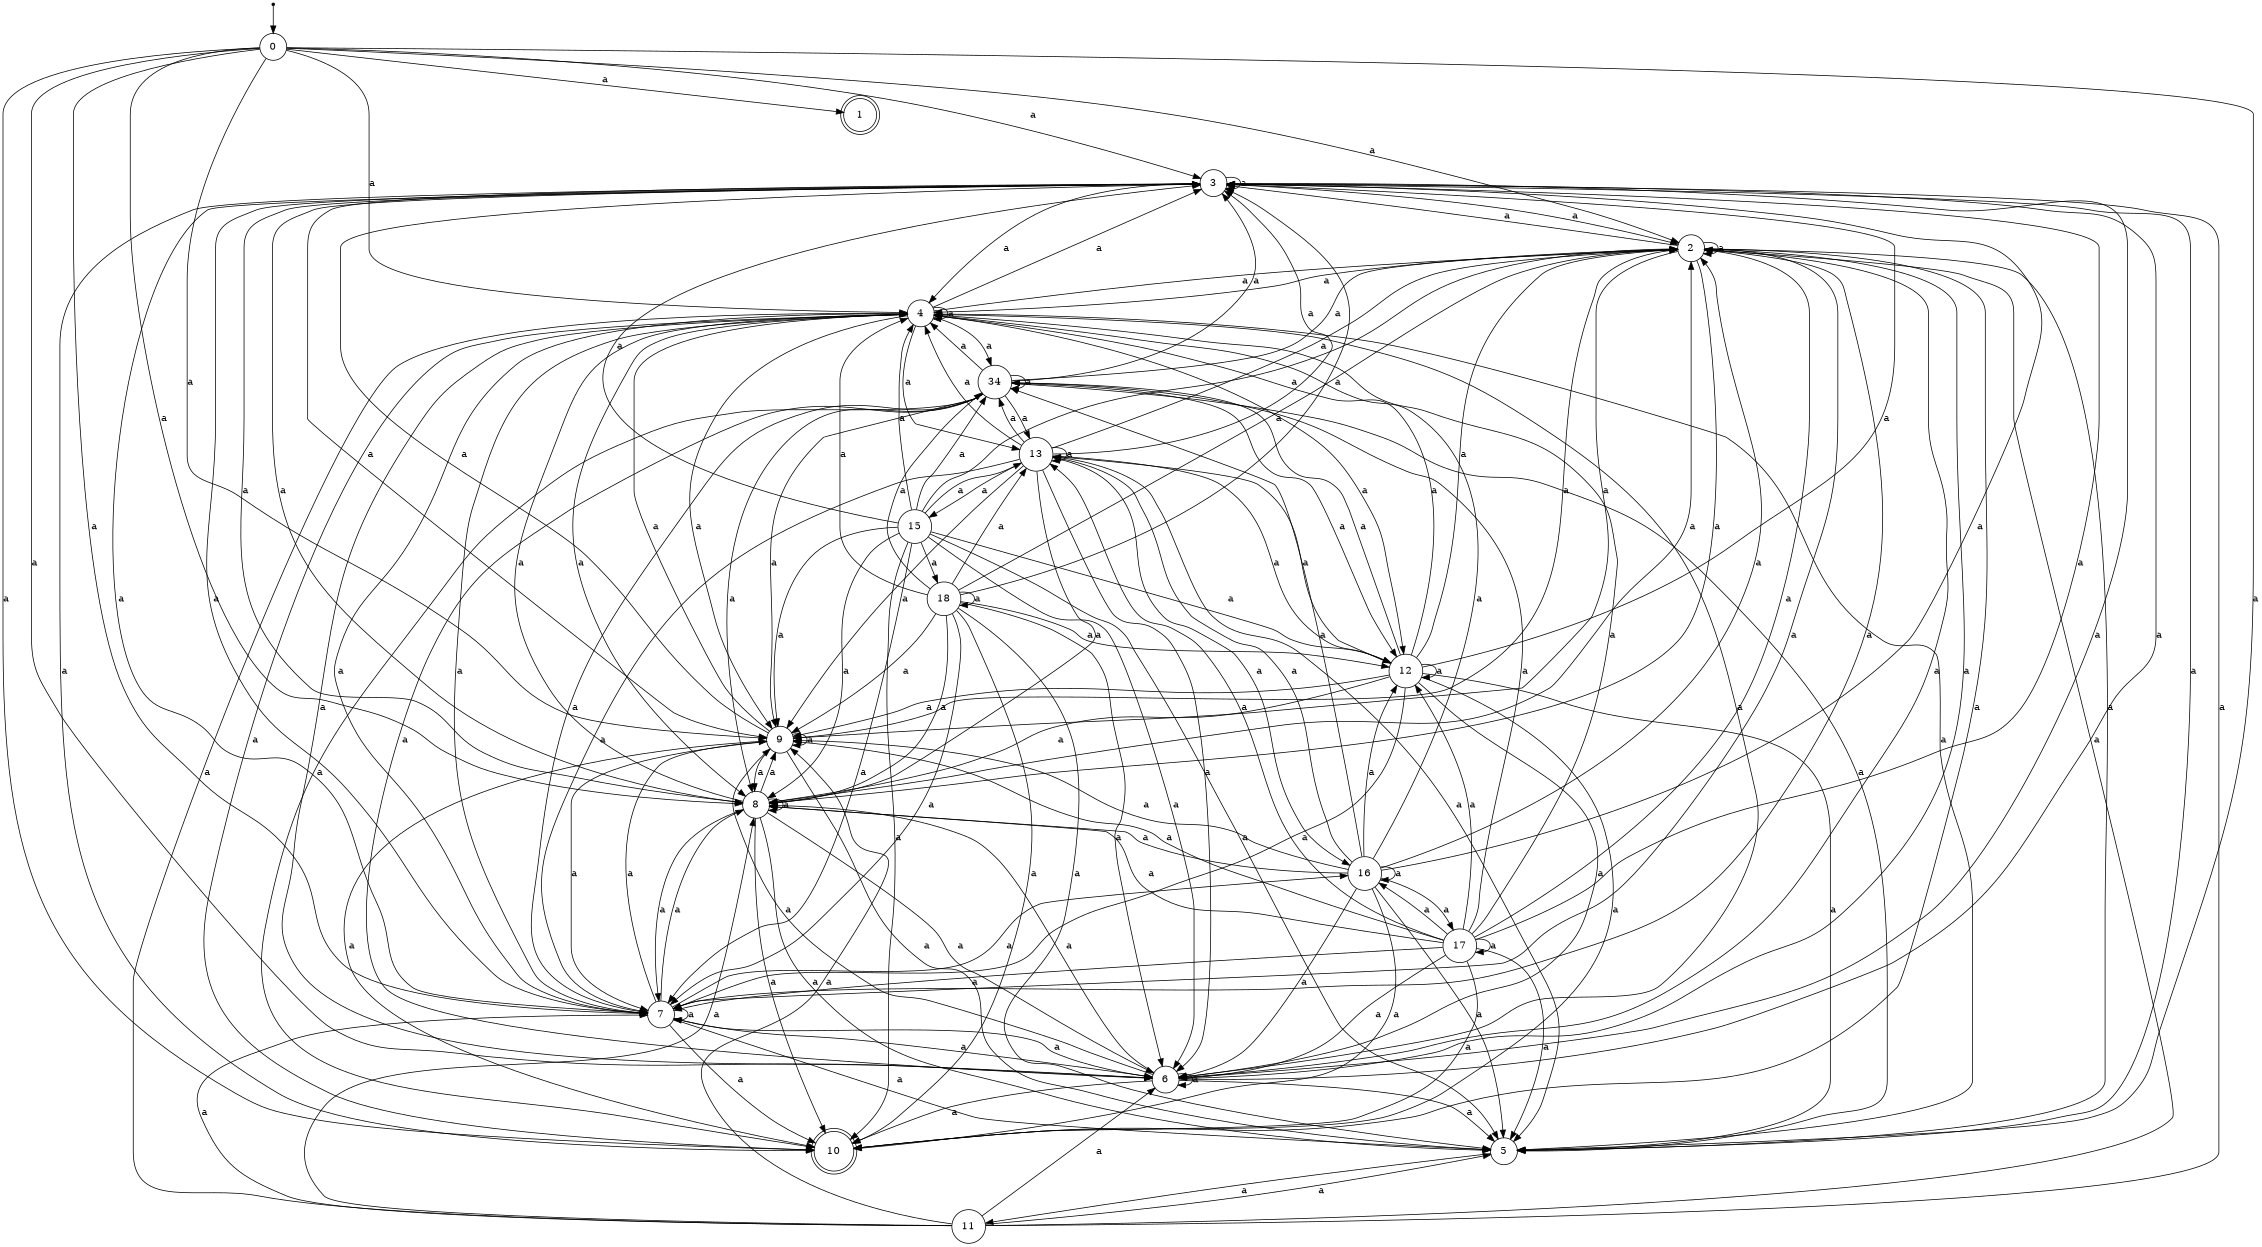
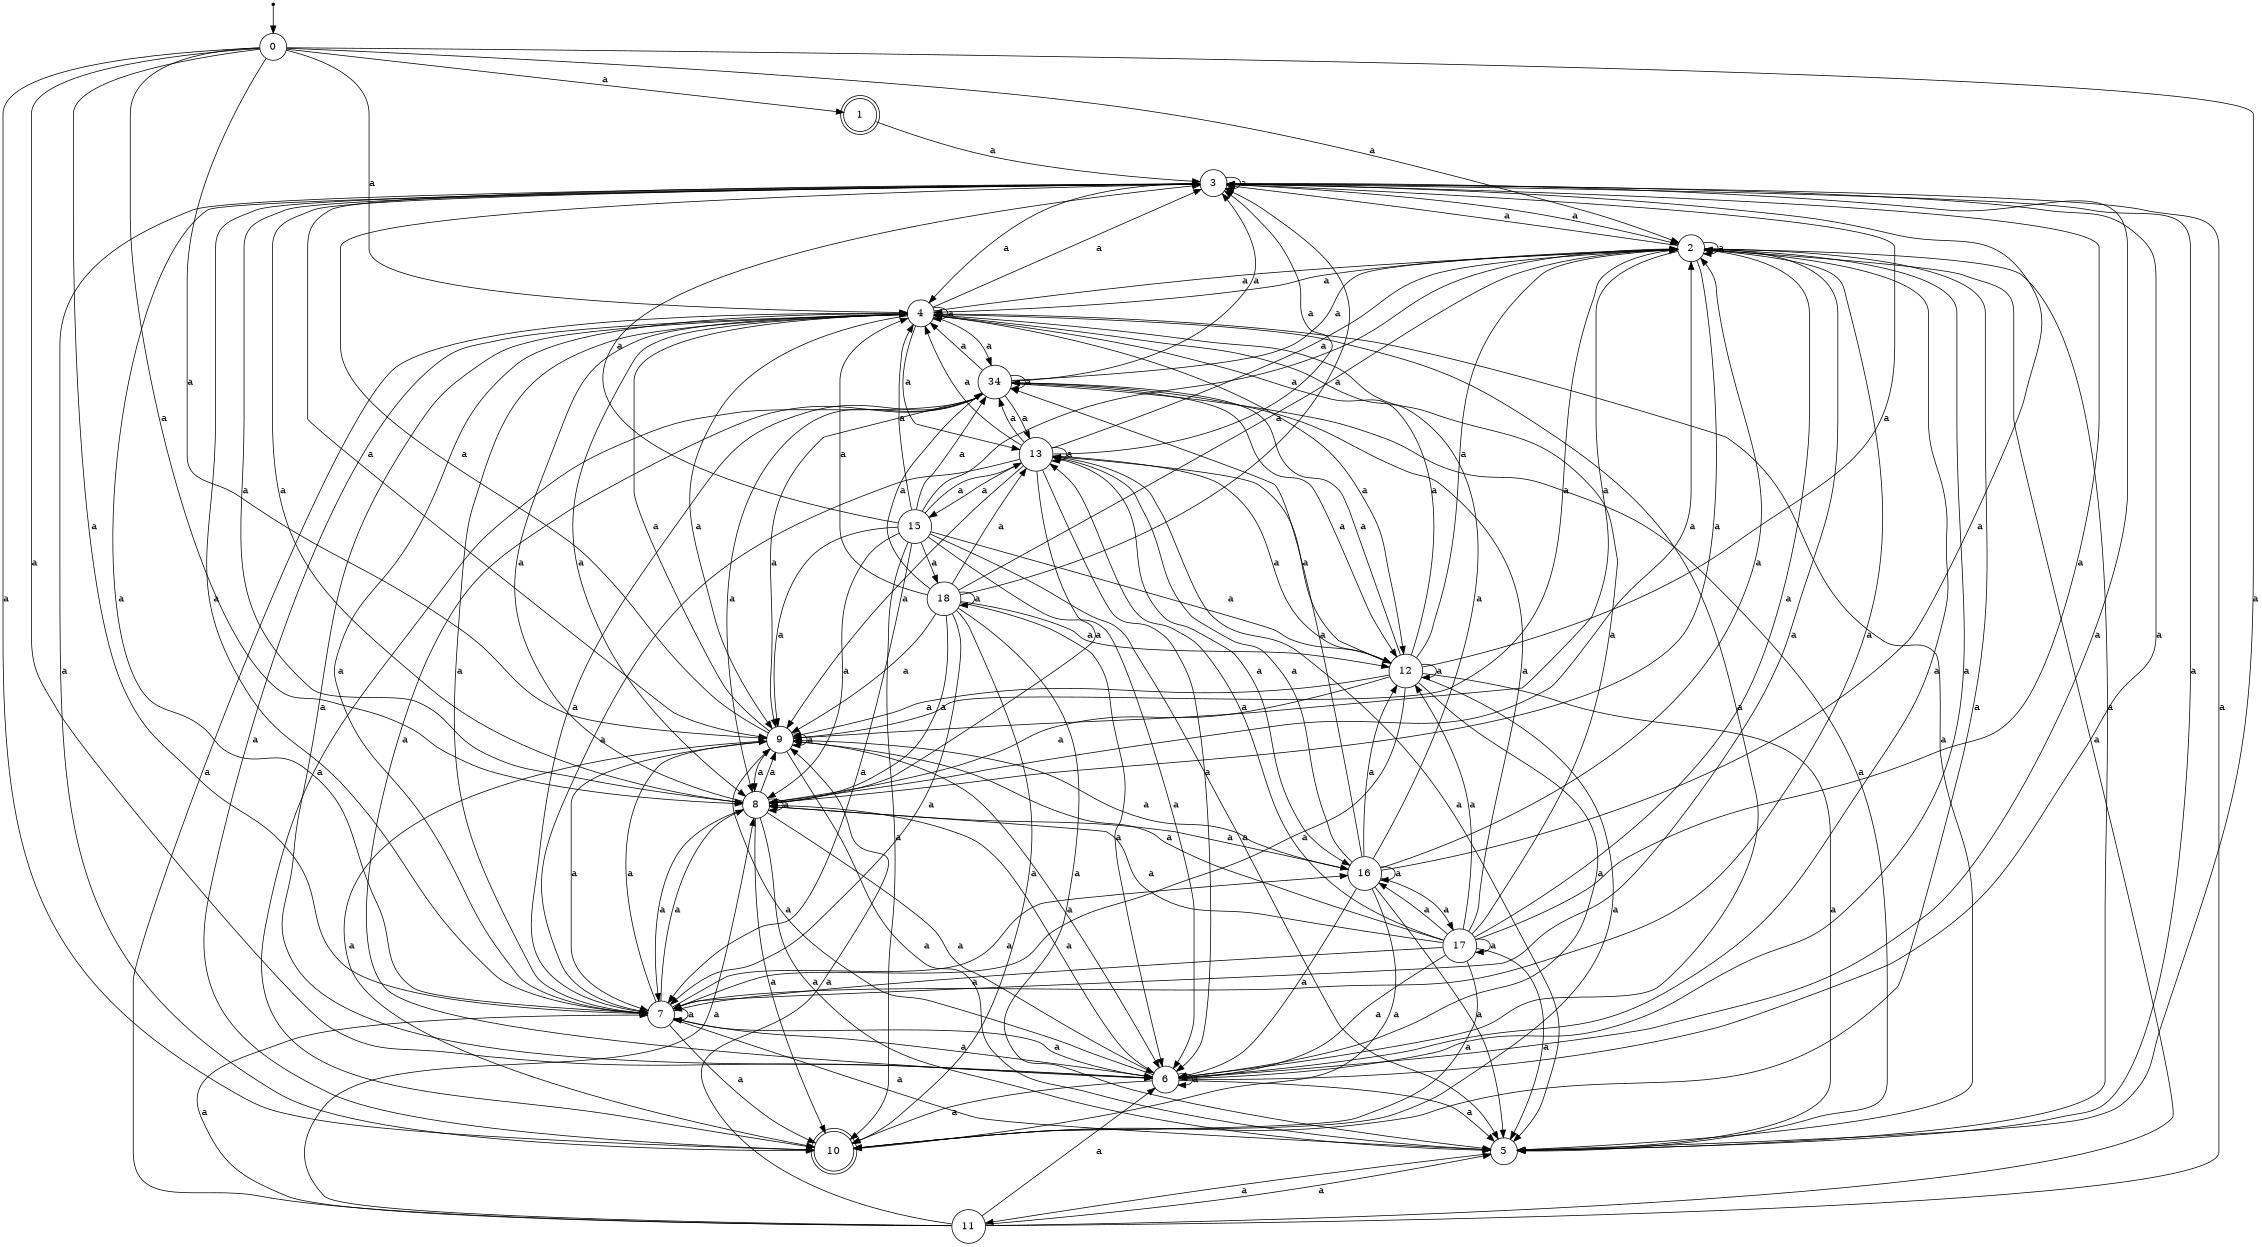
edge "0" -> "3": now "1" -> "3"
edge "16" -> "8": reversed
edge "9" -> "6": added, label "a"
